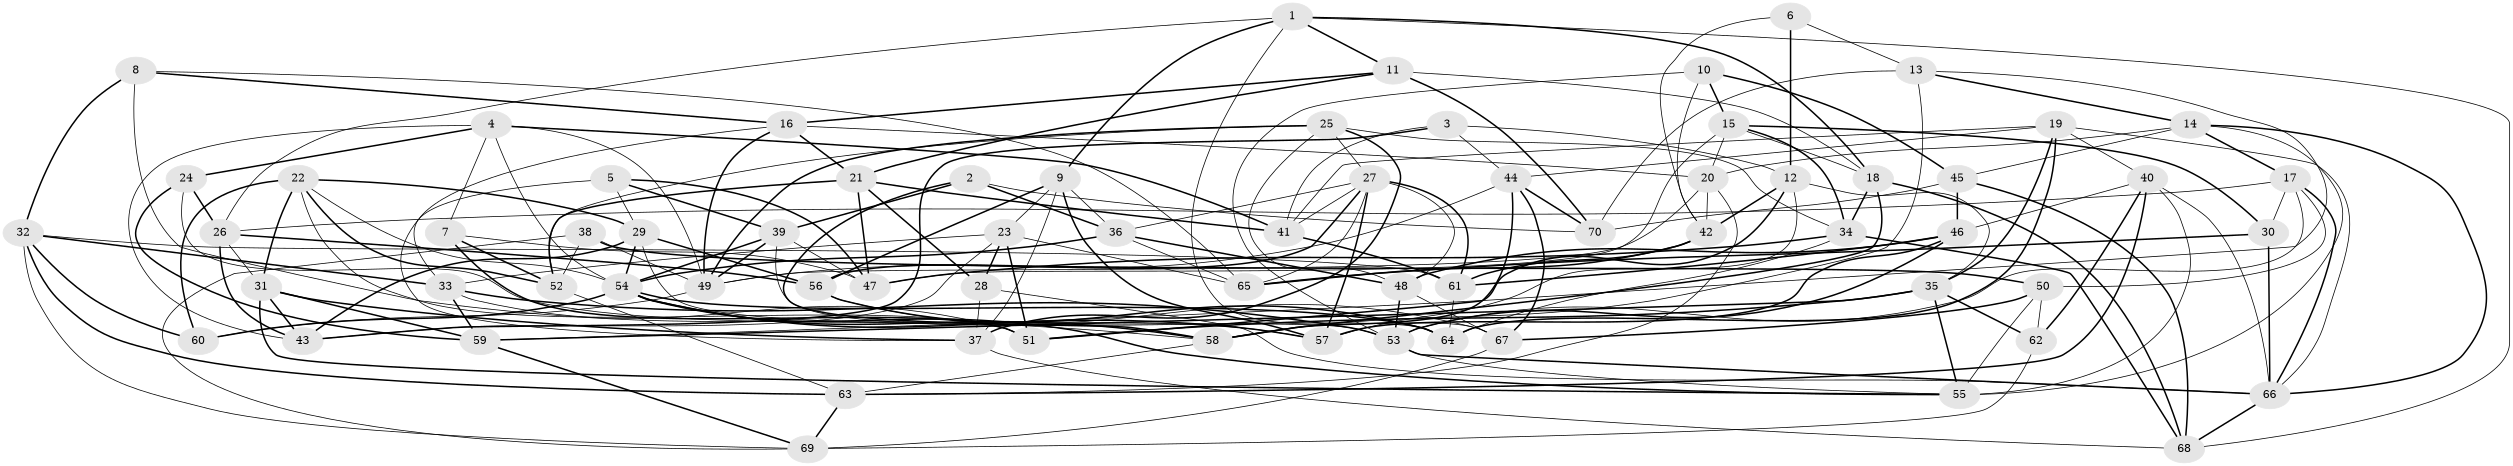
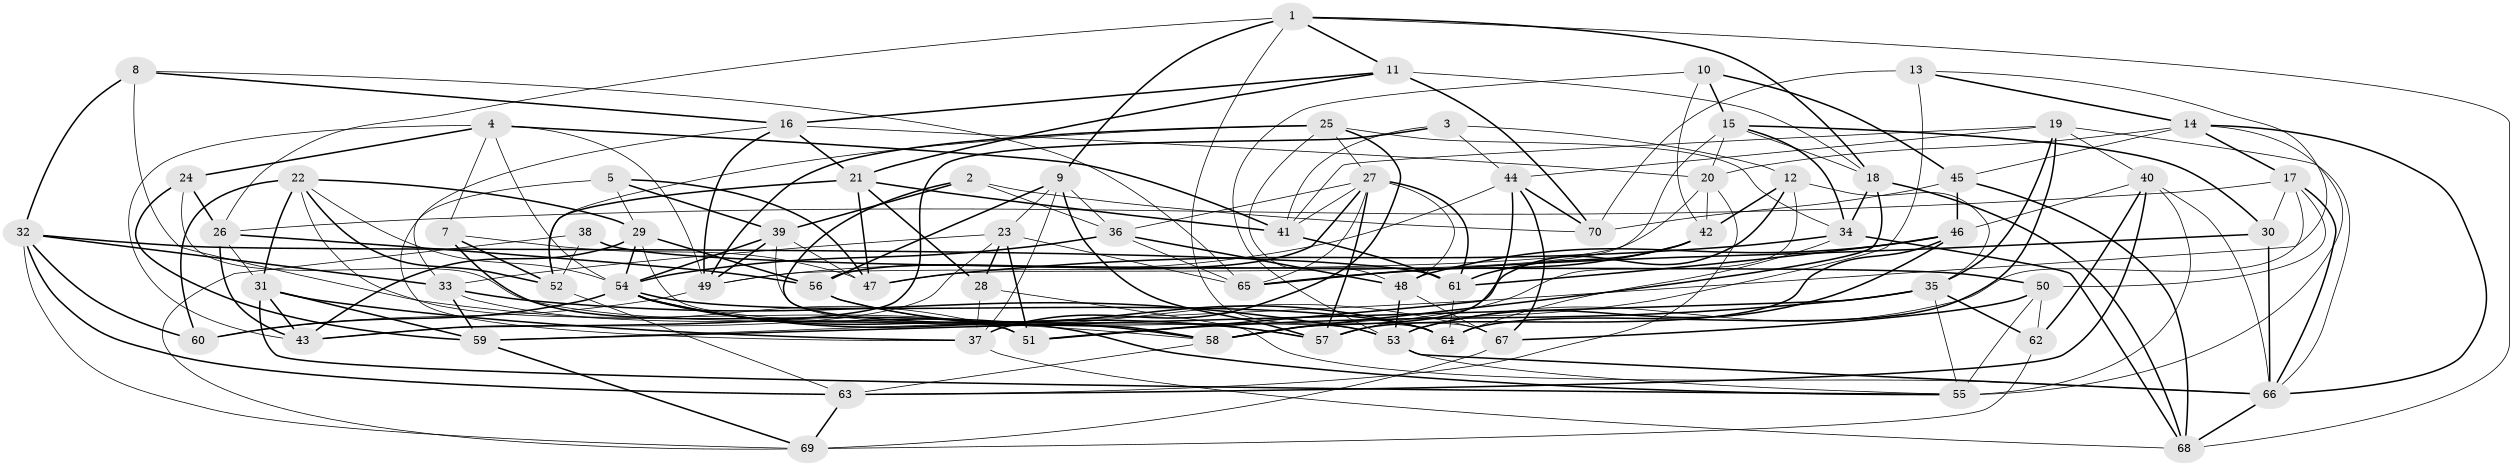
node "6": removed
edge "2" -- "36": style bold -> solid
edge "32" -- "61": style solid -> bold
edge "38" -- "49": removed
edge "35" -- "55": style bold -> solid
